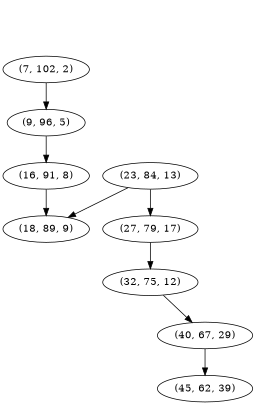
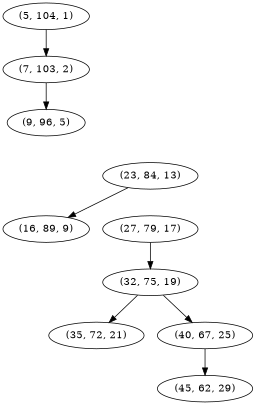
node "(5, 104, 1)": added
node "(7, 102, 2)": label "(7, 102, 2)" -> "(7, 103, 2)"
node "(16, 91, 8)": removed
edge "(23, 84, 13)" -> "(27, 79, 17)": removed
node "(18, 89, 9)": label "(18, 89, 9)" -> "(16, 89, 9)"
node "(32, 75, 12)": label "(32, 75, 12)" -> "(32, 75, 19)"
node "(35, 72, 21)": added
node "(40, 67, 29)": label "(40, 67, 29)" -> "(40, 67, 25)"
node "(45, 62, 39)": label "(45, 62, 39)" -> "(45, 62, 29)"
